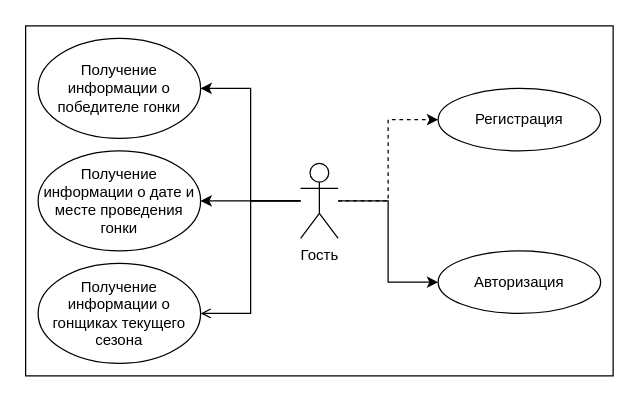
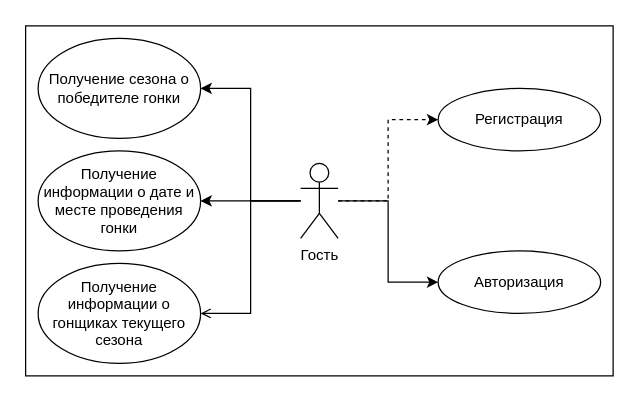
node "Получение информации о победителе гонки": label "Получение информации о победителе гонки" -> "Получение сезона о победителе гонки"
